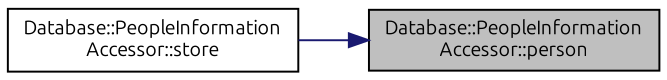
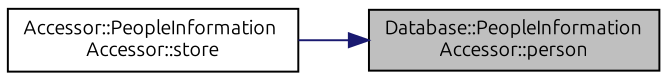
node "Database::PeopleInformation Accessor::store": label "Database::PeopleInformation Accessor::store" -> "Accessor::PeopleInformation Accessor::store"
